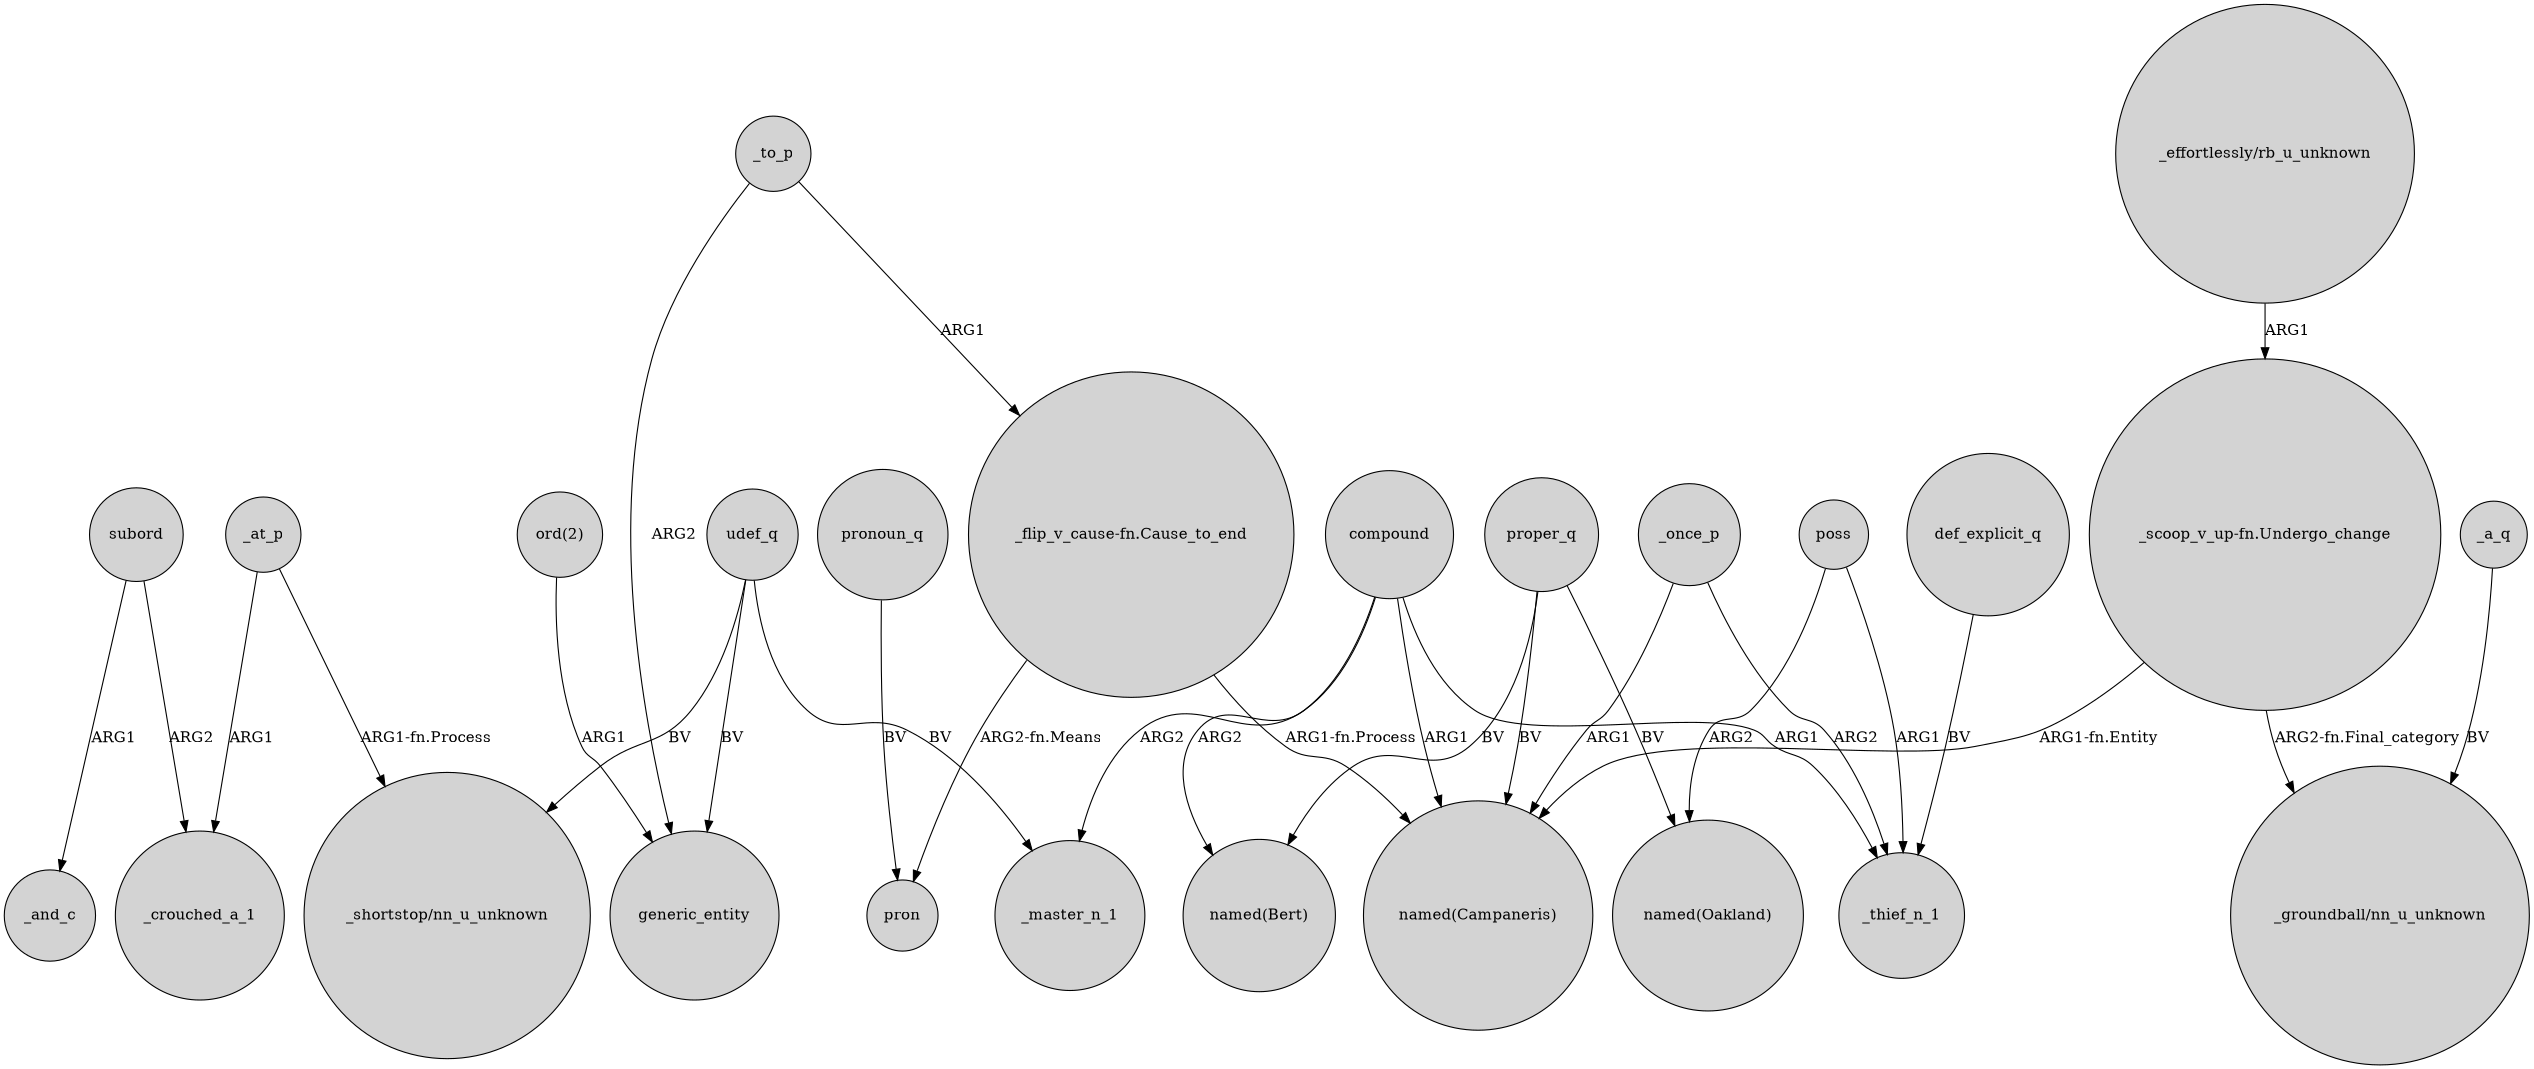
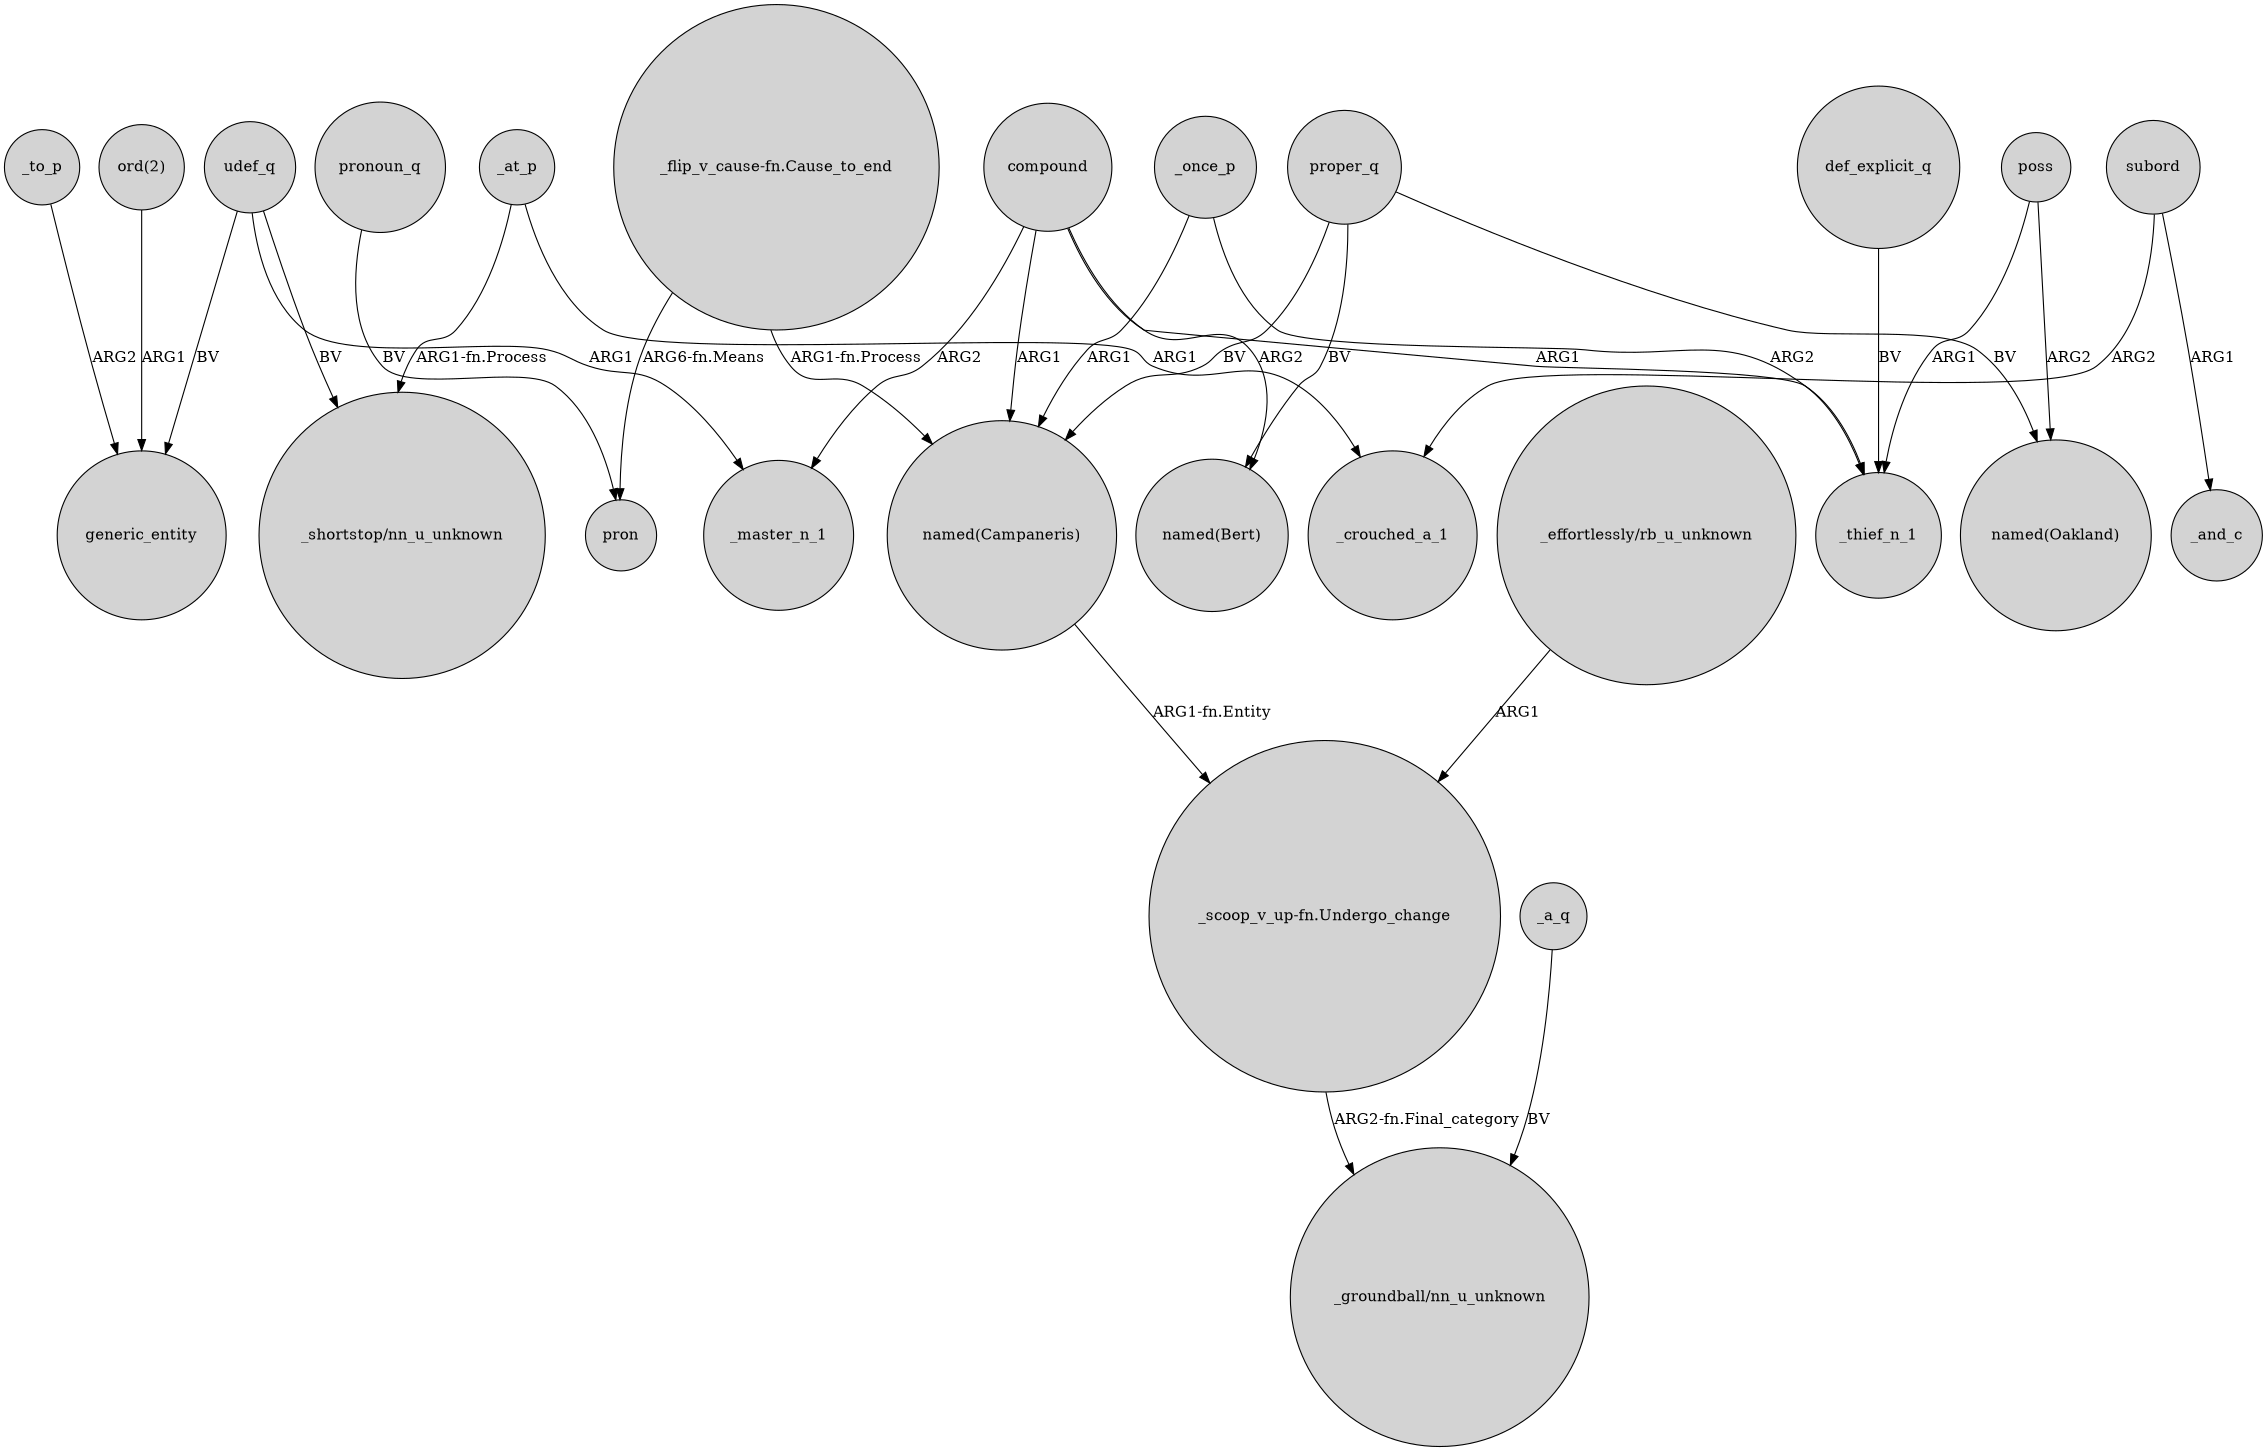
edge "_to_p" -> "_flip_v_cause-fn.Cause_to_end": removed, label "ARG1"
edge "udef_q" -> "_master_n_1": label "BV" -> "ARG1"
edge "_flip_v_cause-fn.Cause_to_end" -> "pron": label "ARG2-fn.Means" -> "ARG6-fn.Means"
edge "_scoop_v_up-fn.Undergo_change" -> "named(Campaneris)": reversed
